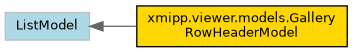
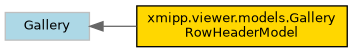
node "ListModel": label "ListModel" -> "Gallery"
